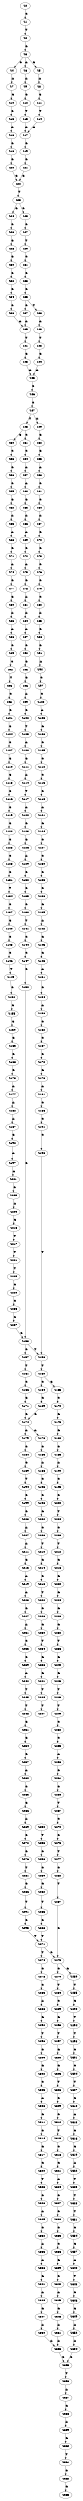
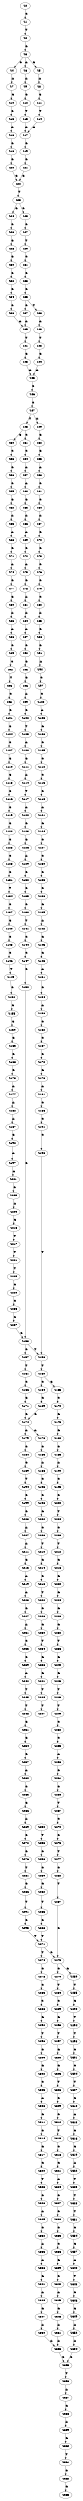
edge "S283" -> "S288": label "A" -> "C"
